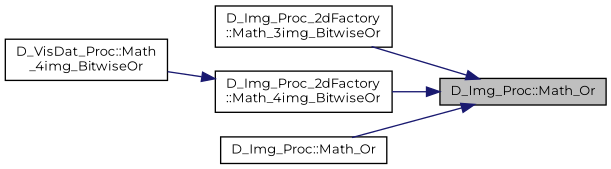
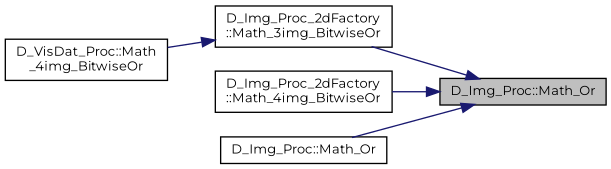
edge "D_VisDat_Proc::Math _4img_BitwiseOr" -> "D_Img_Proc_2dFactory ::Math_4img_BitwiseOr": now "D_VisDat_Proc::Math _4img_BitwiseOr" -> "D_Img_Proc_2dFactory ::Math_3img_BitwiseOr"
